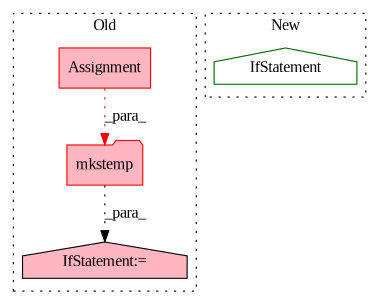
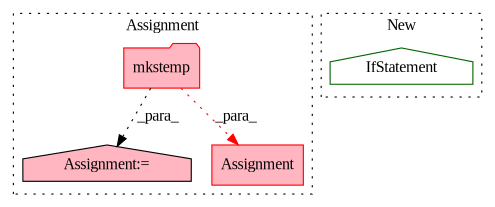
cluster "Old": label "Old" -> "Assignment"
edge "Assignment" -> "mkstemp": reversed
node "IfStatement:=": label "IfStatement:=" -> "Assignment:="
